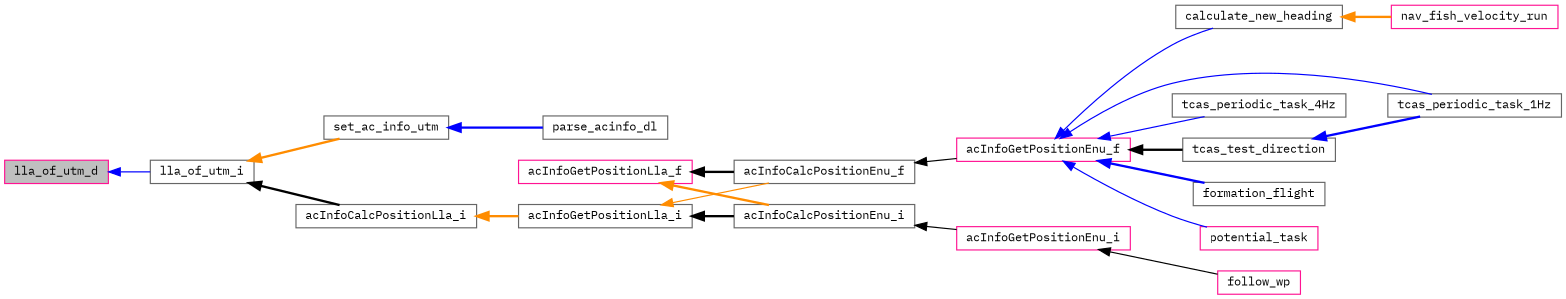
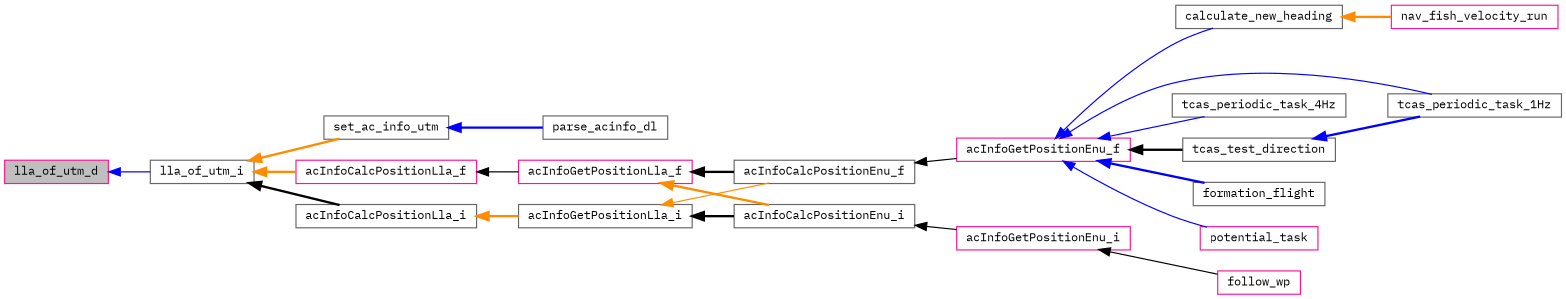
node "acInfoCalcPositionLla_f": added
